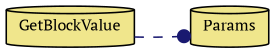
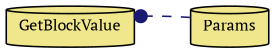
edge "GetBlockValue" -> "Params": reversed
